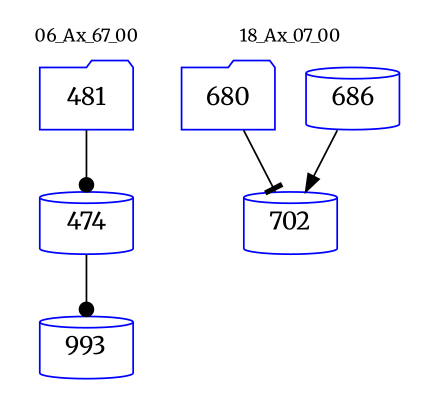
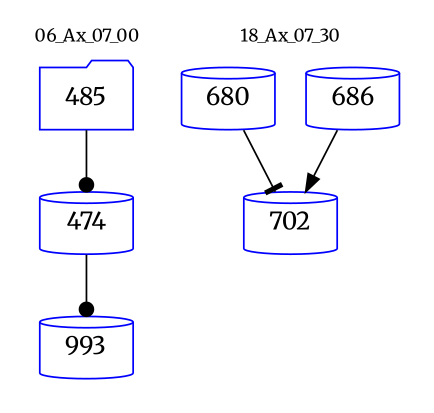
cluster "06_Ax_67_00": label "06_Ax_67_00" -> "06_Ax_07_00"
cluster "18_Ax_07_00": label "18_Ax_07_00" -> "18_Ax_07_30"
node "481": label "481" -> "485"
node "680": shape folder -> cylinder
